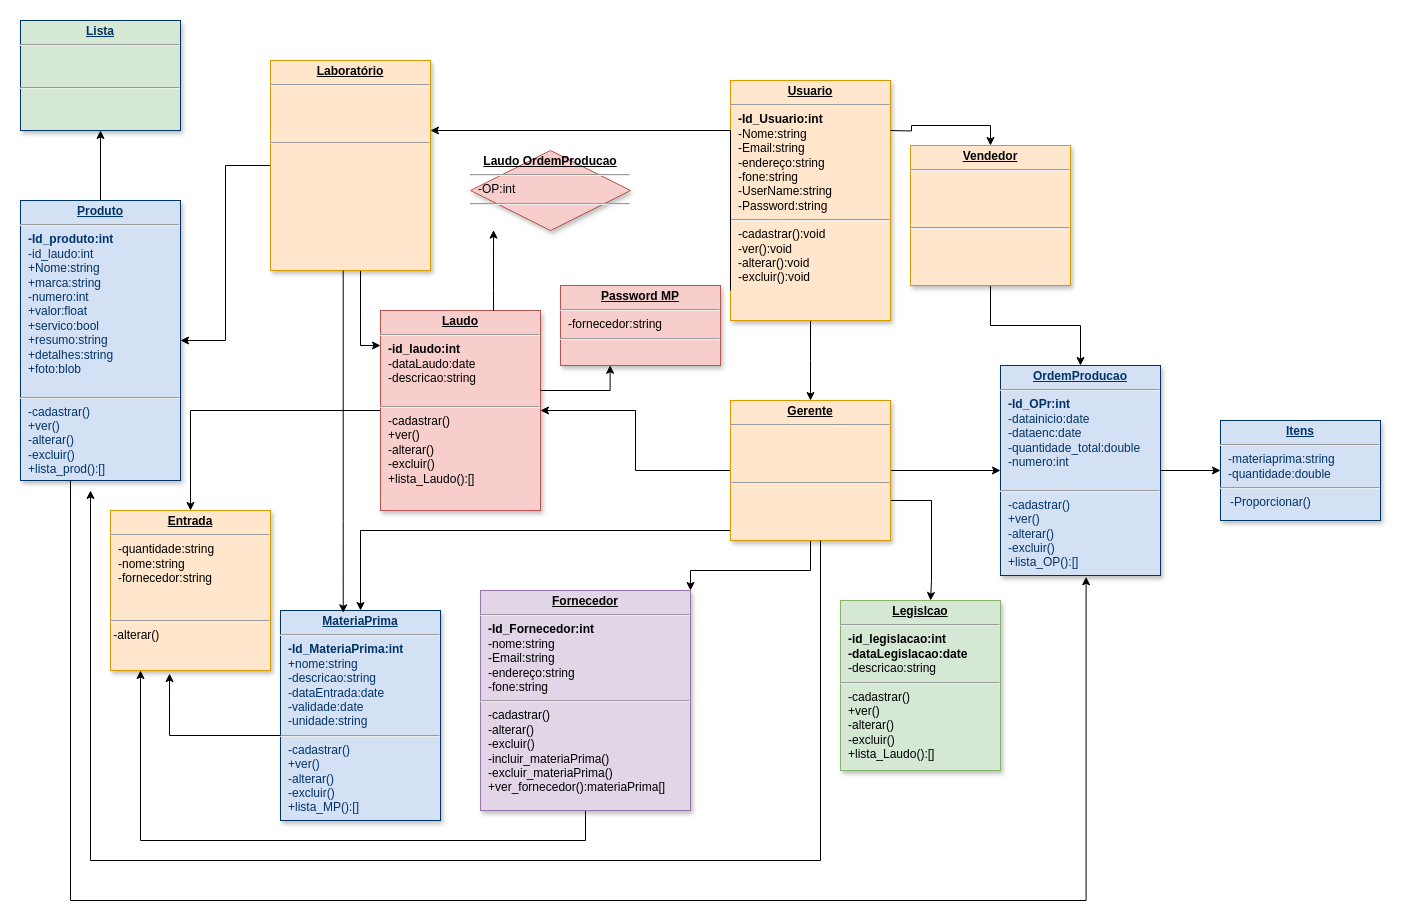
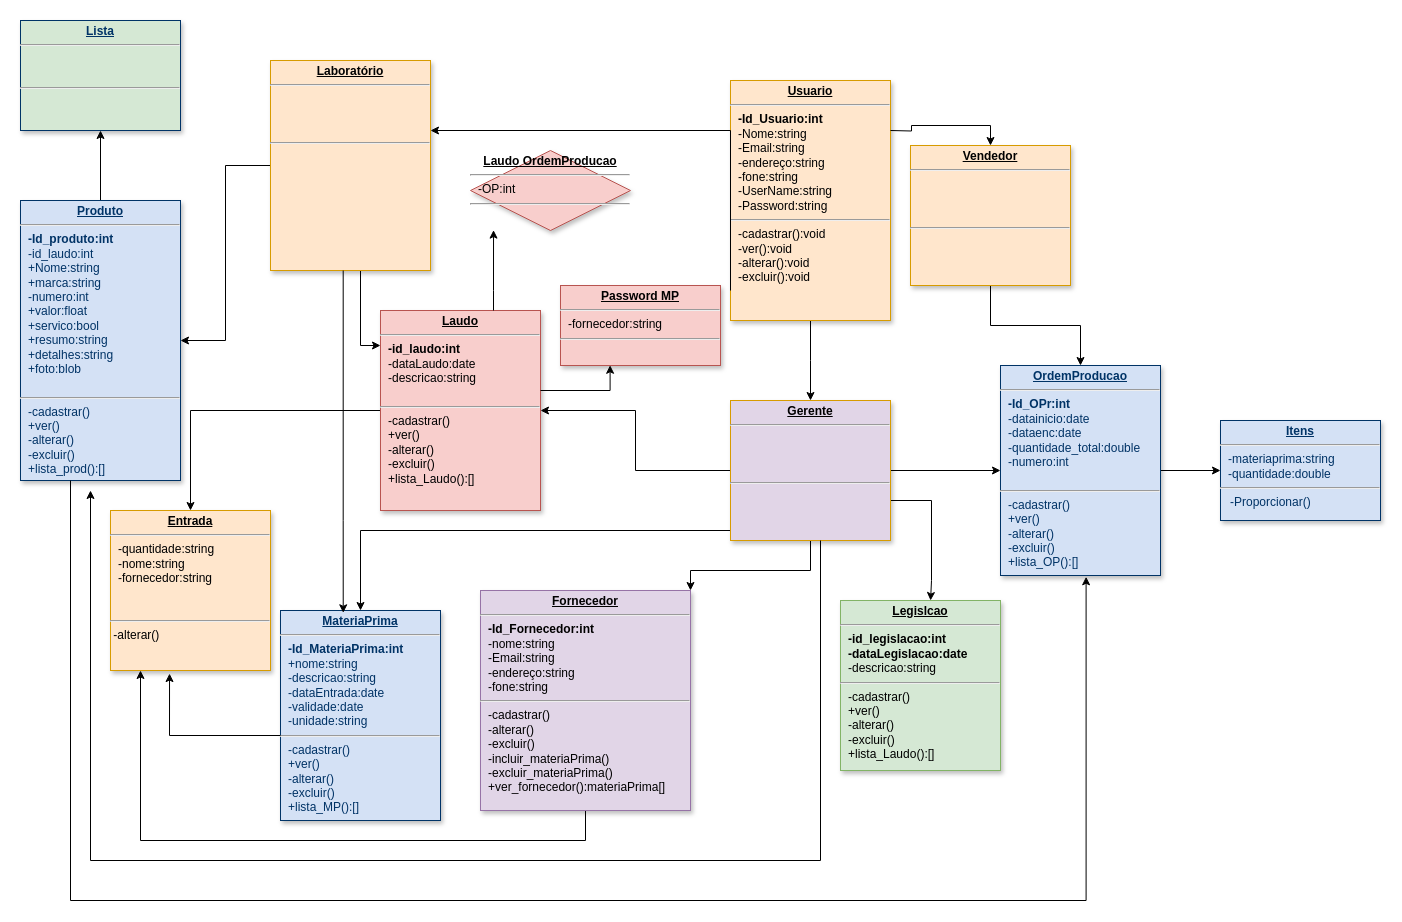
node "Gerente": fillcolor #ffe6cc -> #e1d5e7
